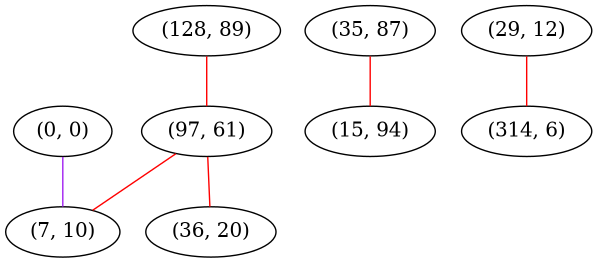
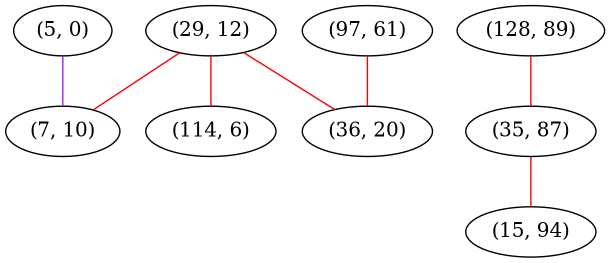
edge "(128, 89)" -- "(97, 61)": now "(128, 89)" -- "(35, 87)"
edge "(29, 12)" -- "(36, 20)": added
node "(0, 0)": label "(0, 0)" -> "(5, 0)"
node "(314, 6)": label "(314, 6)" -> "(114, 6)"
edge "(97, 61)" -- "(7, 10)": now "(29, 12)" -- "(7, 10)"
